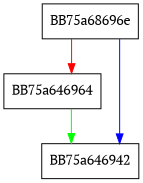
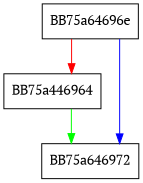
node "BB75a68696e": label "BB75a68696e" -> "BB75a64696e"
node "BB75a646964": label "BB75a646964" -> "BB75a446964"
node "BB75a646942": label "BB75a646942" -> "BB75a646972"
